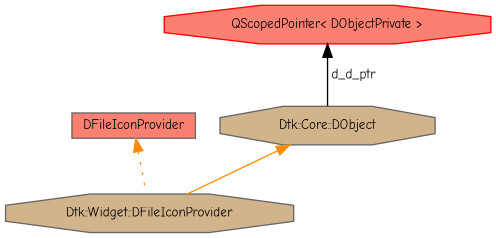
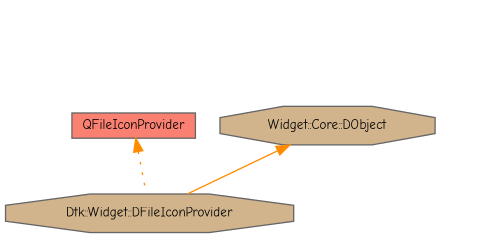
node "QScopedPointer< DObjectPrivate >": removed
node "DFileIconProvider": label "DFileIconProvider" -> "QFileIconProvider"
node "Dtk::Core::DObject": label "Dtk::Core::DObject" -> "Widget::Core::DObject"
